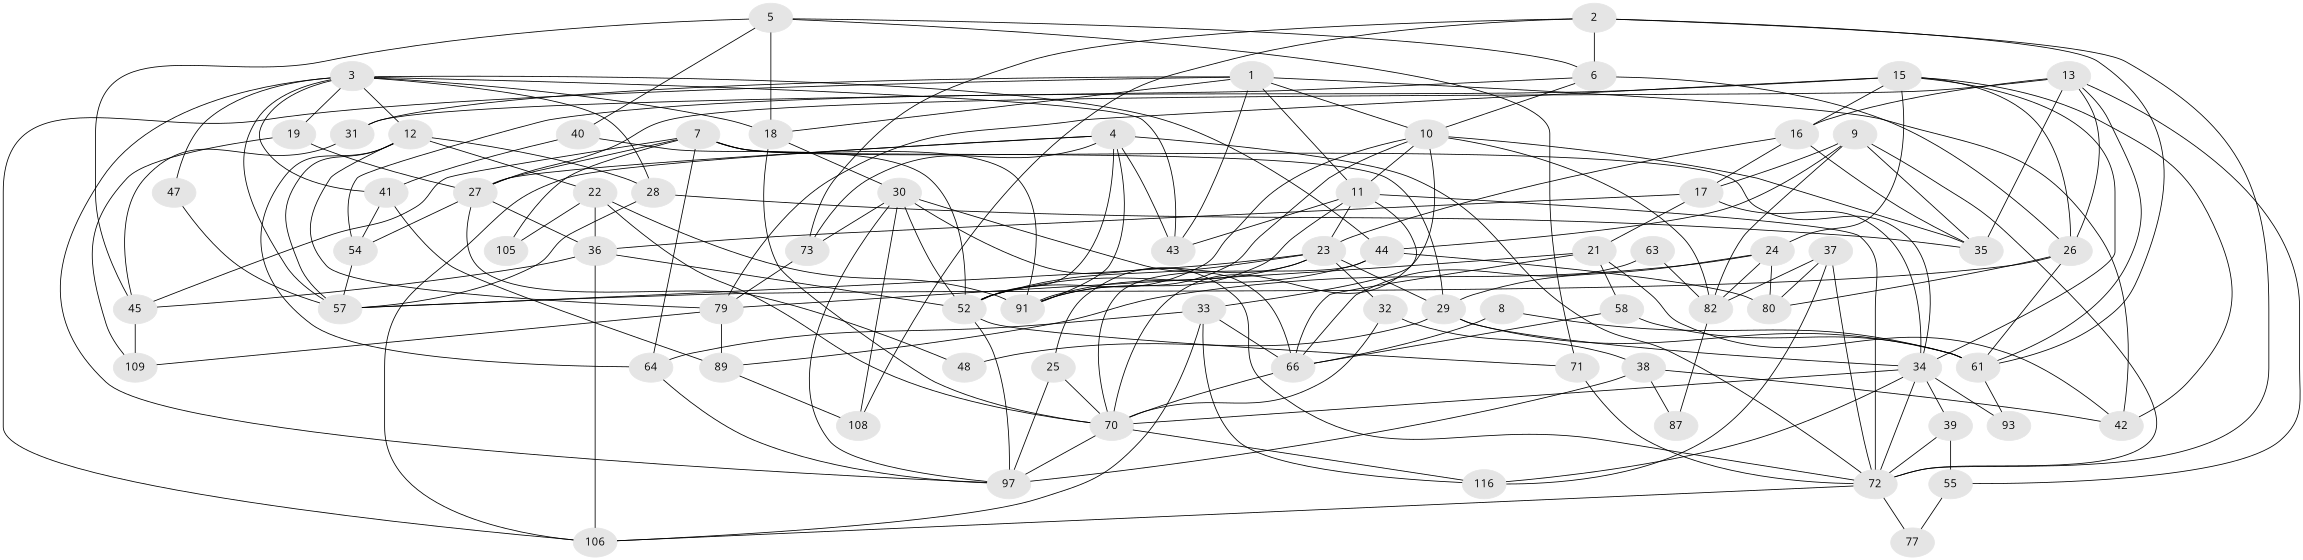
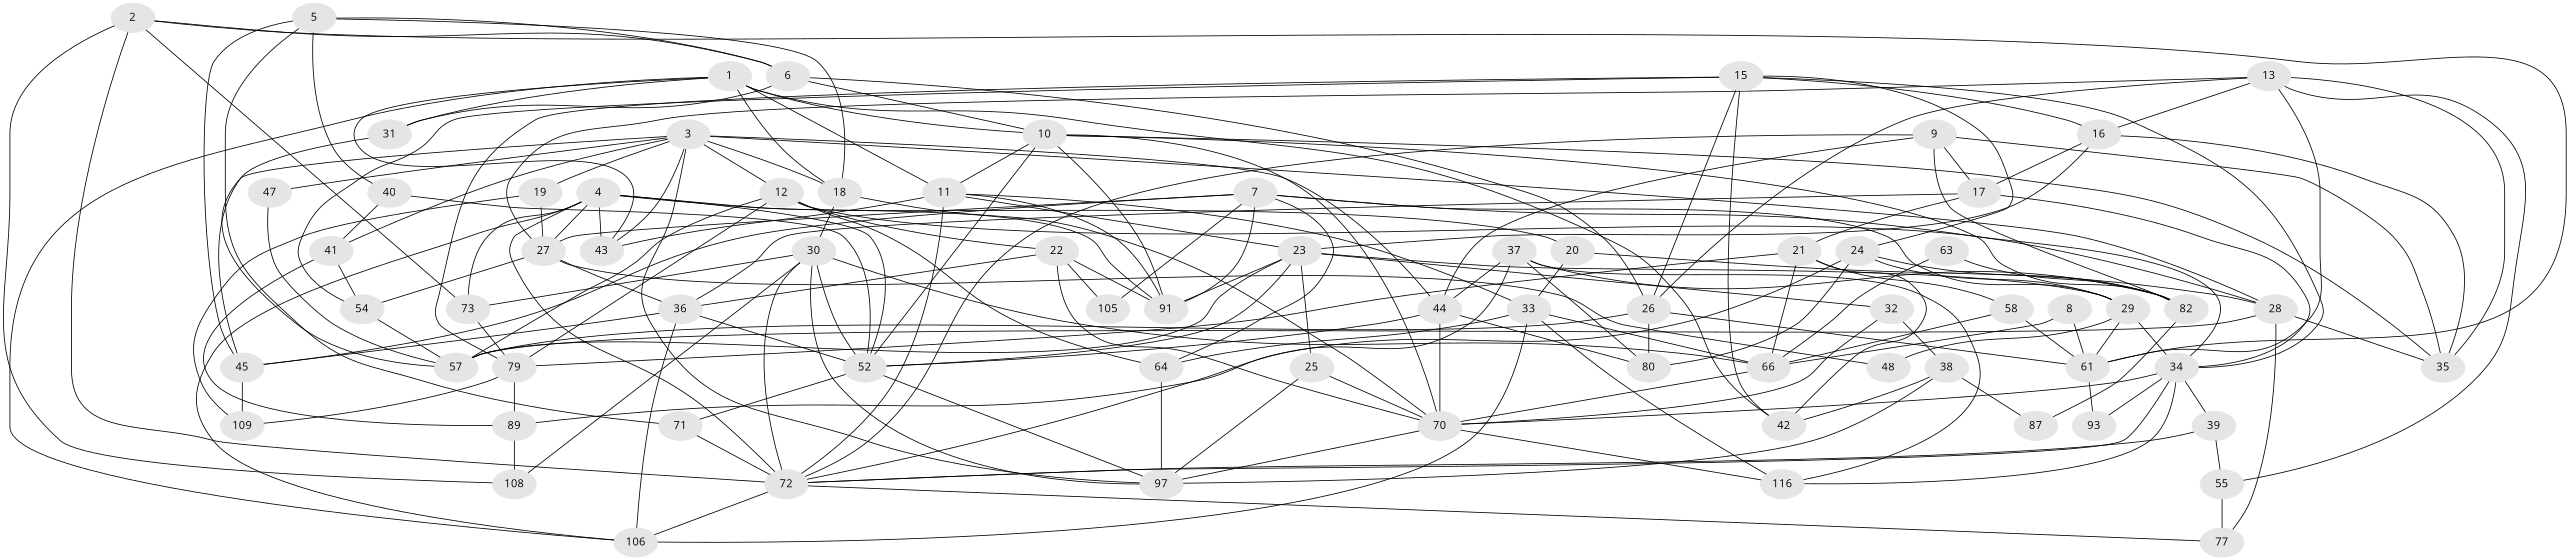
node "20": added
edge "37" -- "44": added
edge "28" -- "77": added
